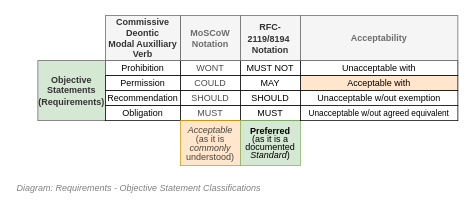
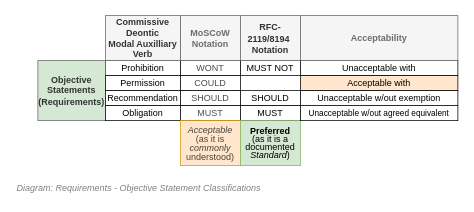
node "MAY": removed
